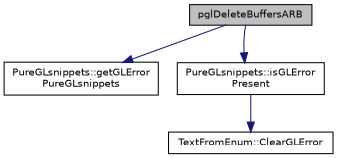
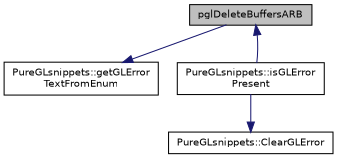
edge "pglDeleteBuffersARB" -> "PureGLsnippets::isGLError Present": reversed
node "PureGLsnippets::getGLError PureGLsnippets": label "PureGLsnippets::getGLError PureGLsnippets" -> "PureGLsnippets::getGLError TextFromEnum"
node "TextFromEnum::ClearGLError": label "TextFromEnum::ClearGLError" -> "PureGLsnippets::ClearGLError"
